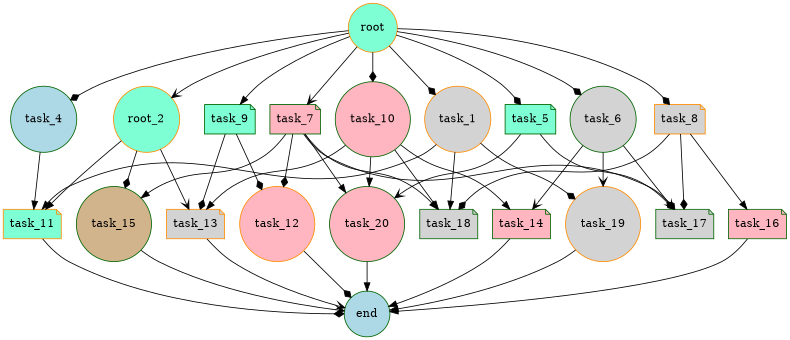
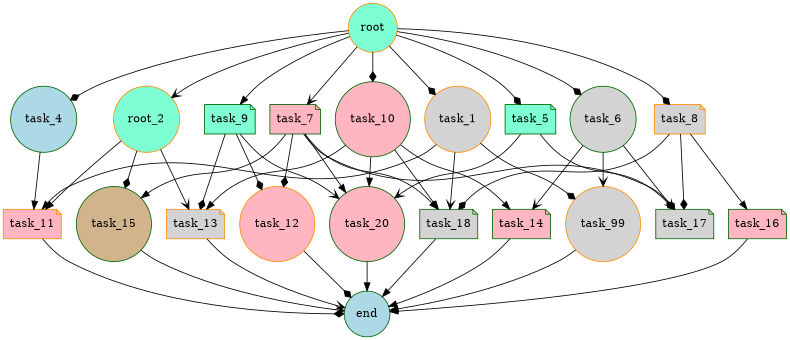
edge "task_9" -> "task_20": added
edge "task_1" -> "task_18": arrowhead normal -> vee
node "task_11": fillcolor aquamarine -> lightpink
node "task_19": label "task_19" -> "task_99"
edge "task_18" -> "end": added
